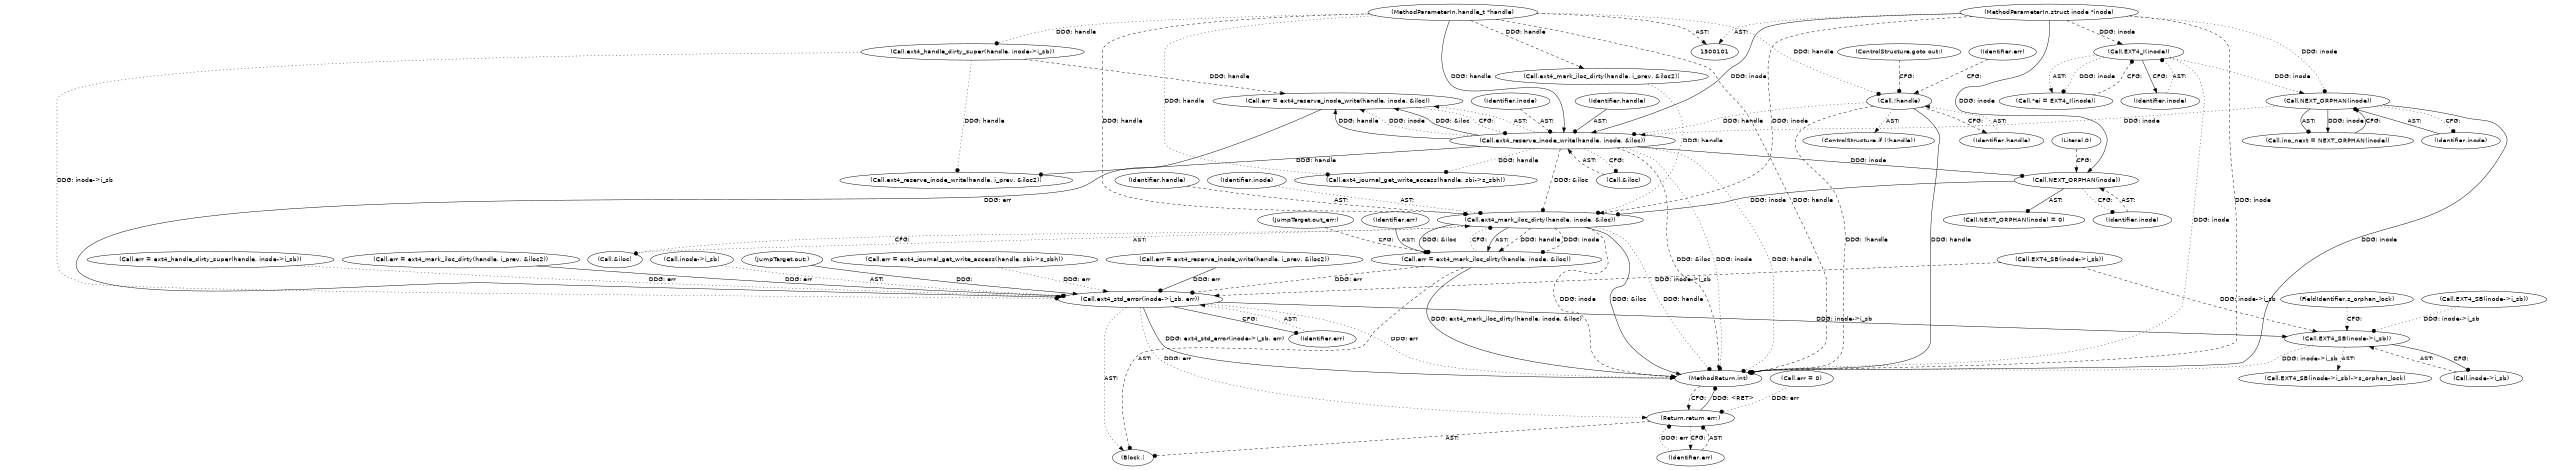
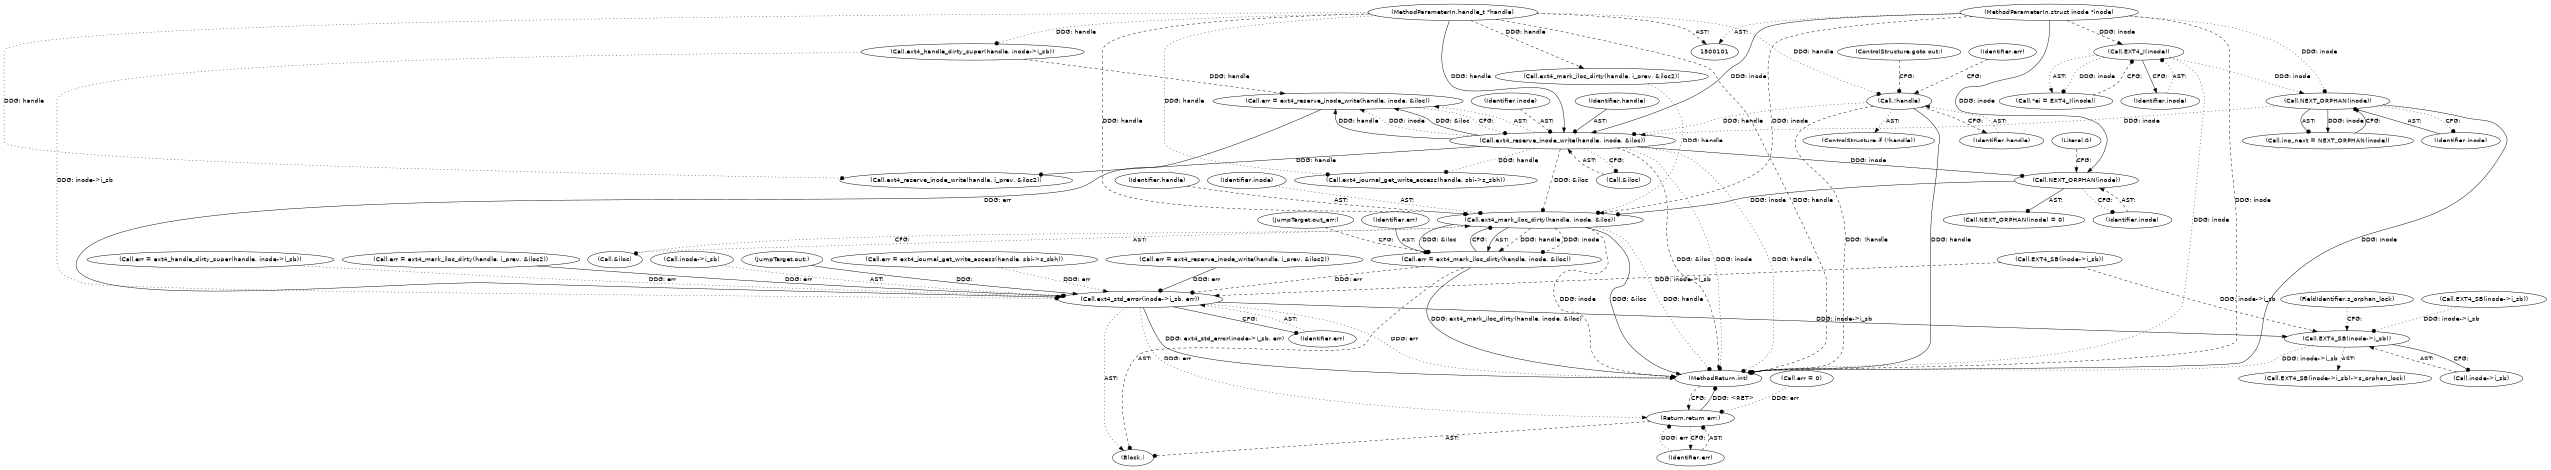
edge "(Call,ext4_handle_dirty_super(handle, inode->i_sb))" -> "(Call,ext4_reserve_inode_write(handle, i_prev, &iloc2))": now "(MethodParameterIn,handle_t *handle)" -> "(Call,ext4_reserve_inode_write(handle, i_prev, &iloc2))"
edge "(Call,err = ext4_mark_iloc_dirty(handle, inode, &iloc))" -> "(Call,ext4_mark_iloc_dirty(handle, inode, &iloc))": style dotted -> solid
